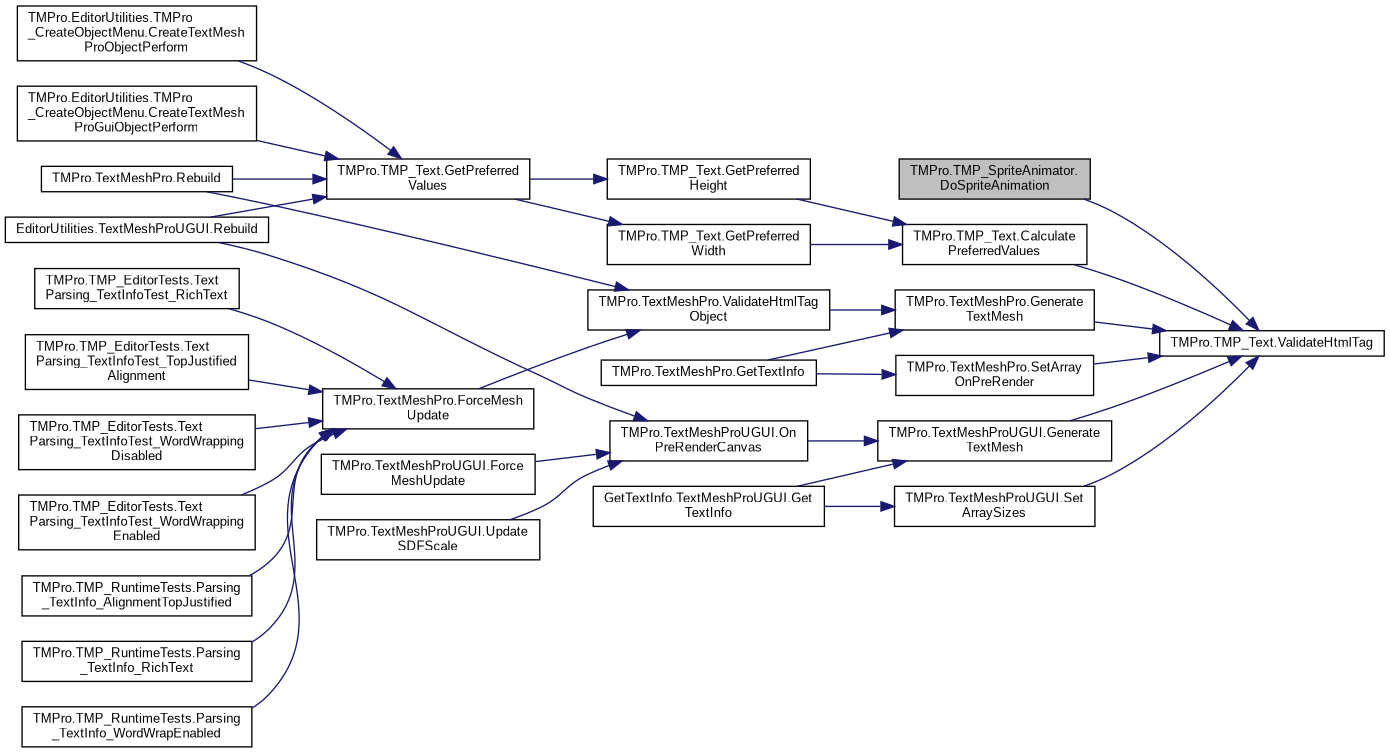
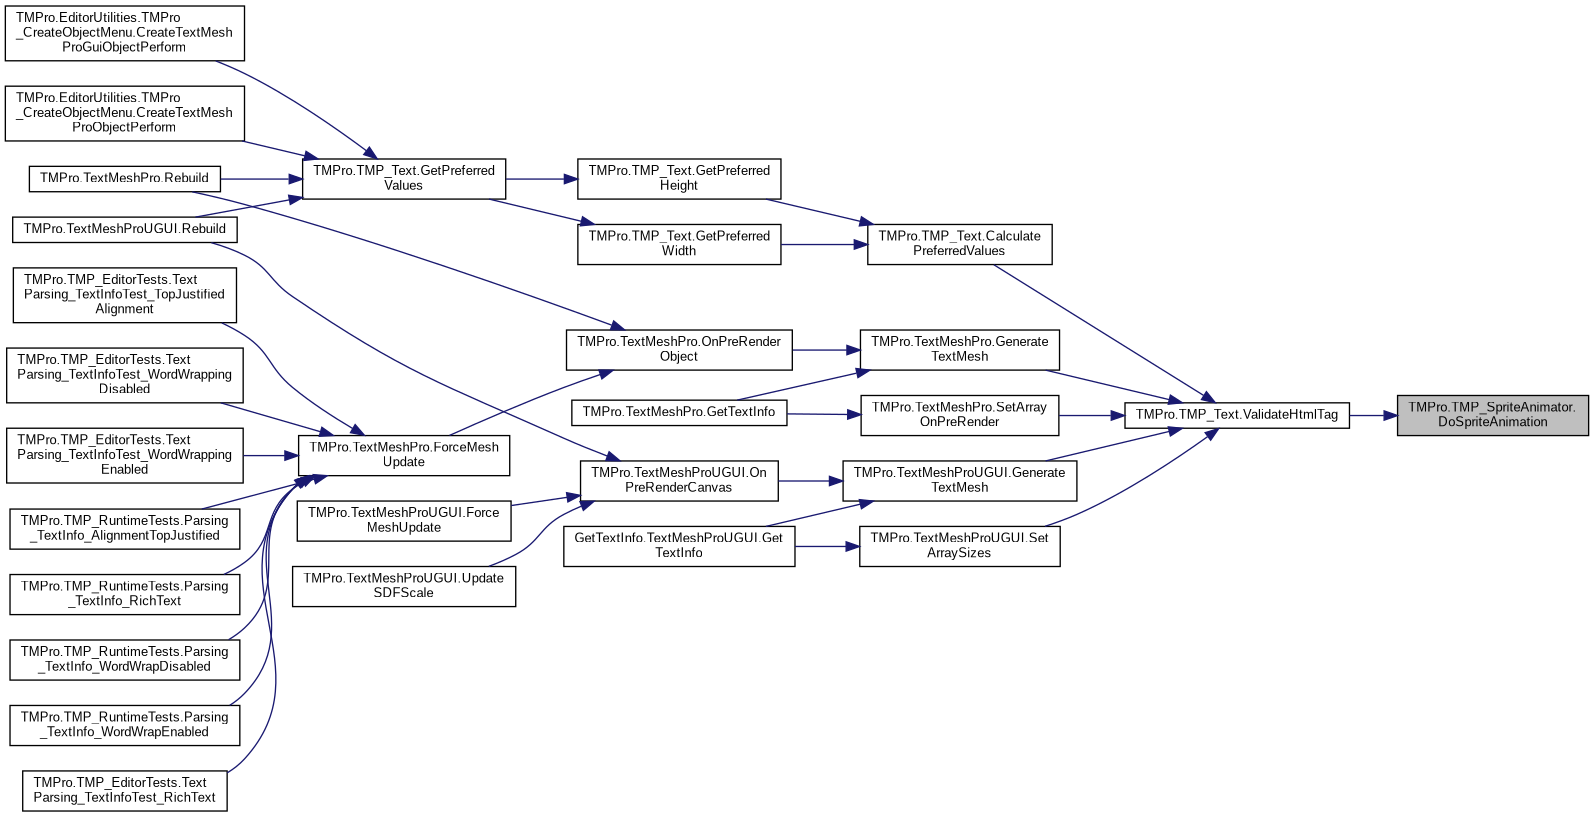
node "EditorUtilities.TextMeshProUGUI.Rebuild": label "EditorUtilities.TextMeshProUGUI.Rebuild" -> "TMPro.TextMeshProUGUI.Rebuild"
edge "TMPro.TMP_SpriteAnimator. DoSpriteAnimation" -> "TMPro.TMP_Text.ValidateHtmlTag": reversed
node "TMPro.TextMeshPro.ValidateHtmlTag Object": label "TMPro.TextMeshPro.ValidateHtmlTag Object" -> "TMPro.TextMeshPro.OnPreRender Object"
node "TMPro.TMP_RuntimeTests.Parsing _TextInfo_WordWrapDisabled": added
